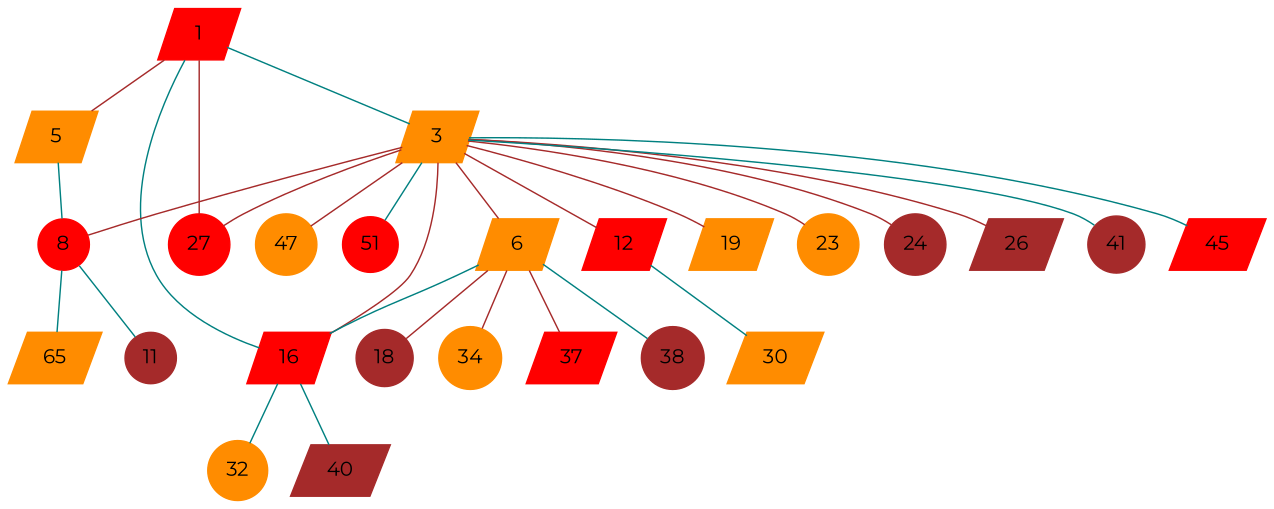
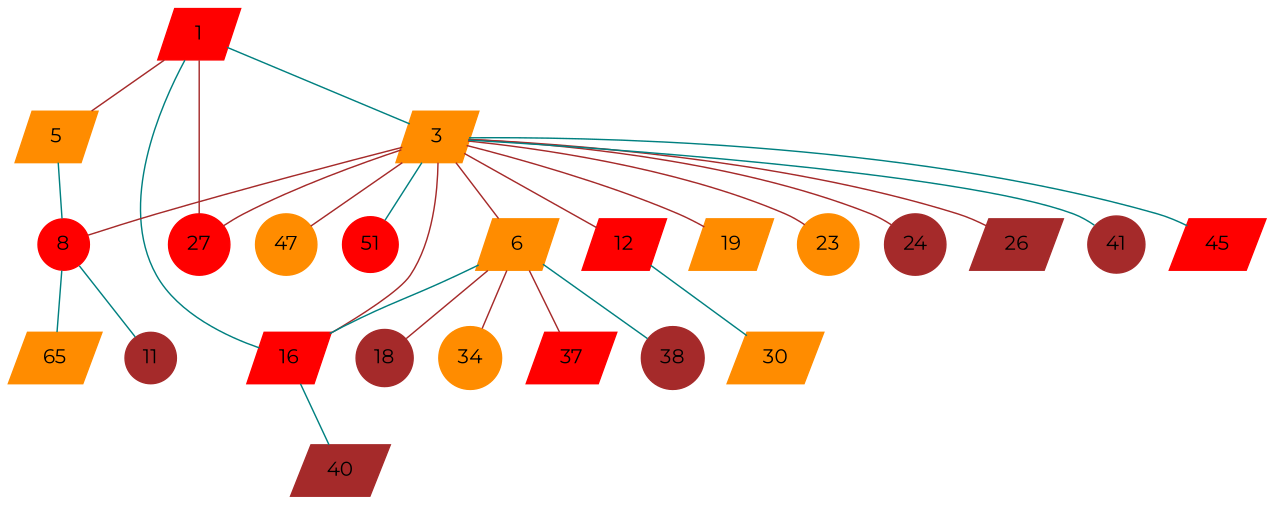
node "32": removed
